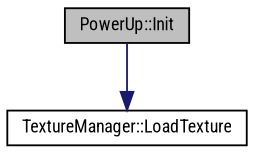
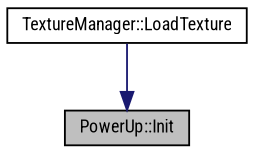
edge "PowerUp::Init" -> "TextureManager::LoadTexture": reversed
